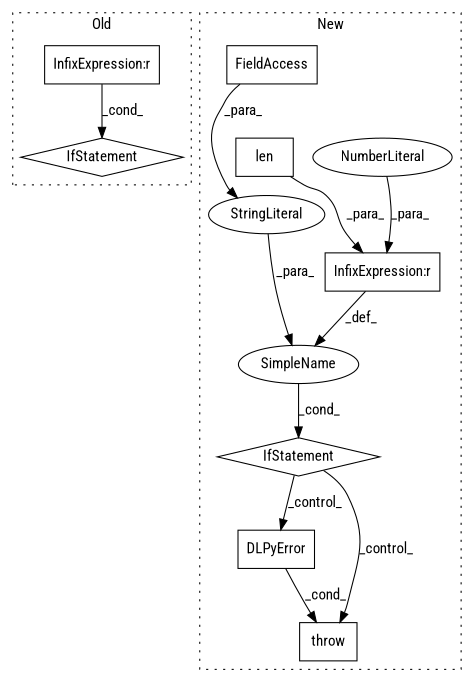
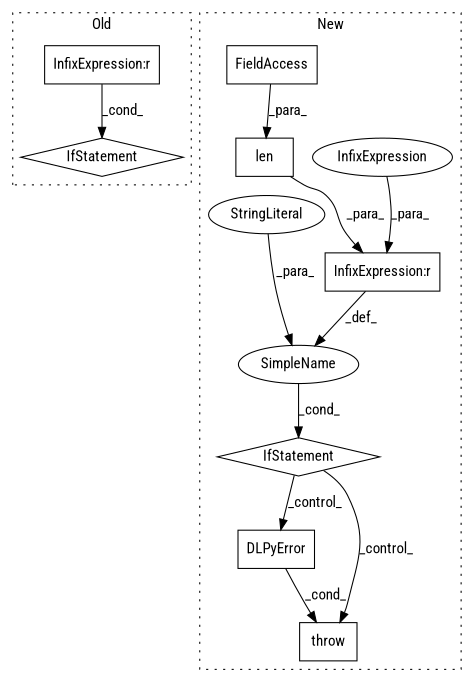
edge "FieldAccess" -> "StringLiteral": now "FieldAccess" -> "len"
node "NumberLiteral": label "NumberLiteral" -> "InfixExpression"
